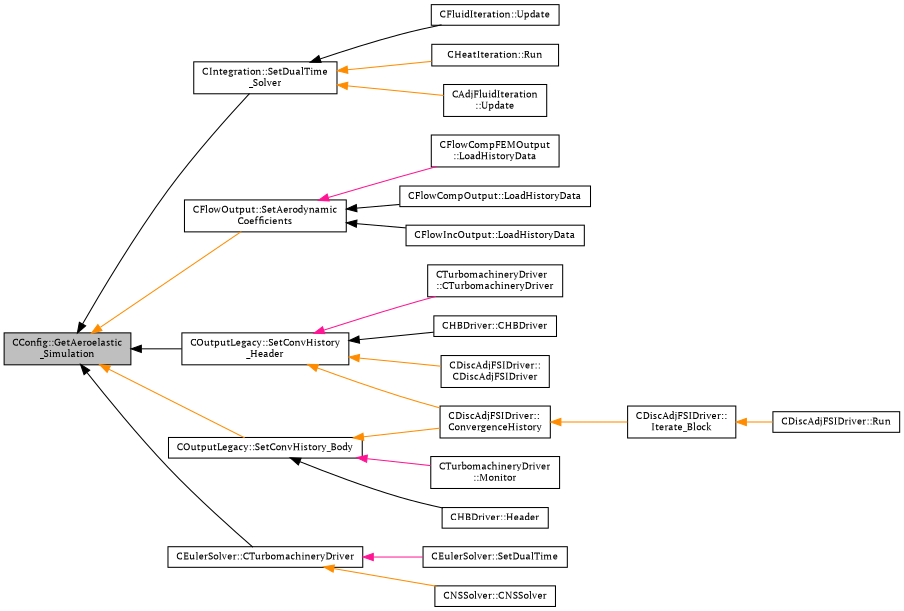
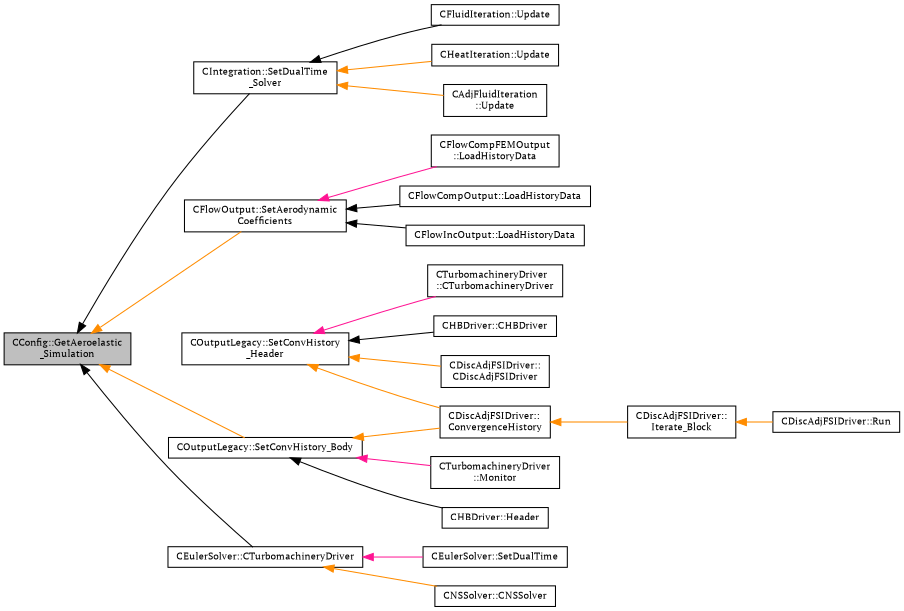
node "CHeatIteration::Run": label "CHeatIteration::Run" -> "CHeatIteration::Update"
edge "COutputLegacy::SetConvHistory _Header" -> "CConfig::GetAeroelastic _Simulation": removed
